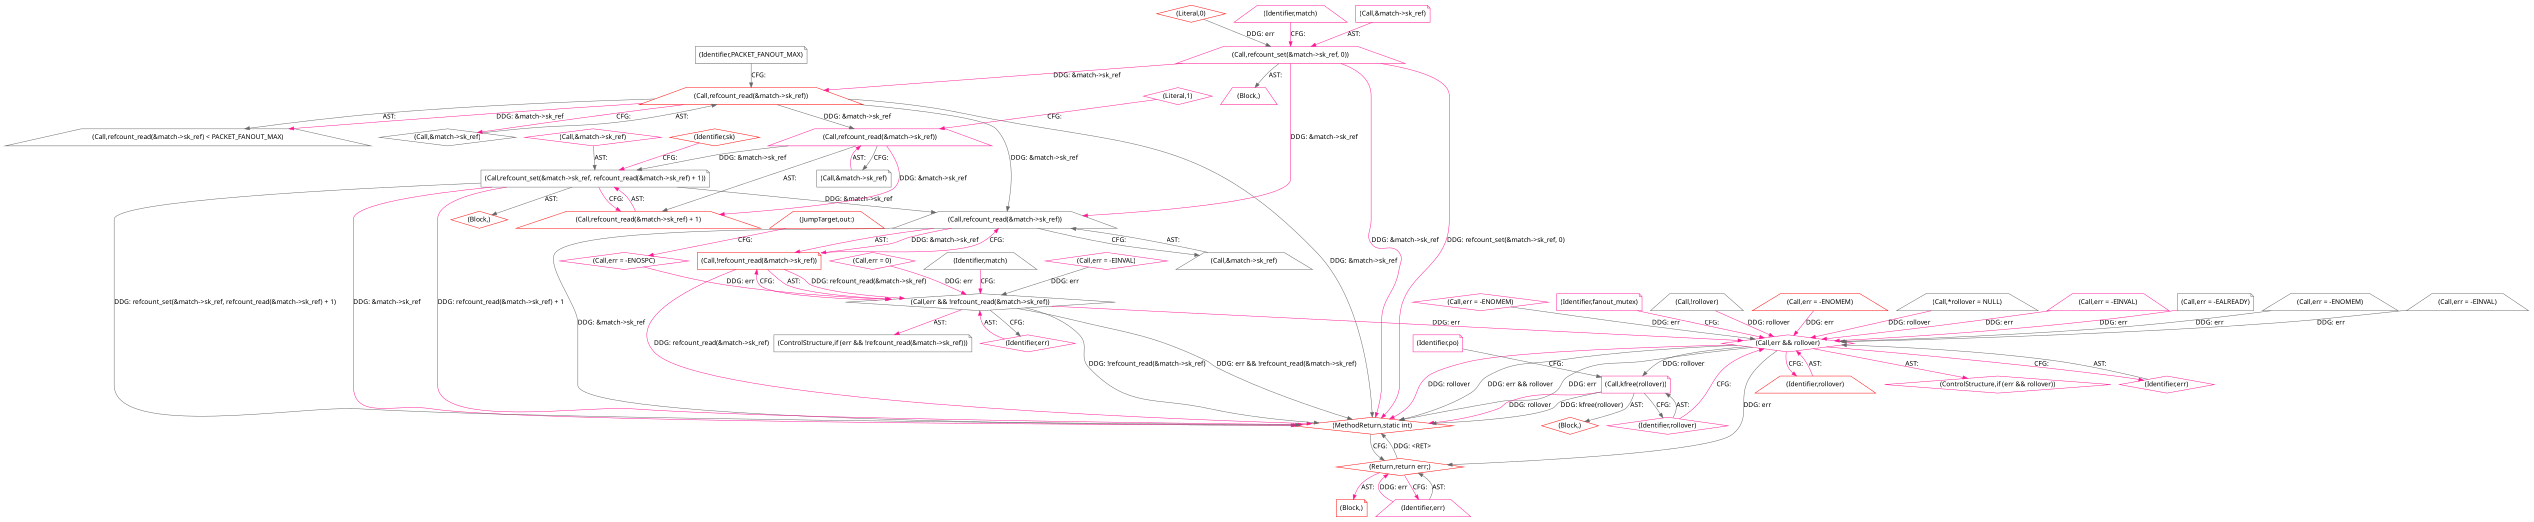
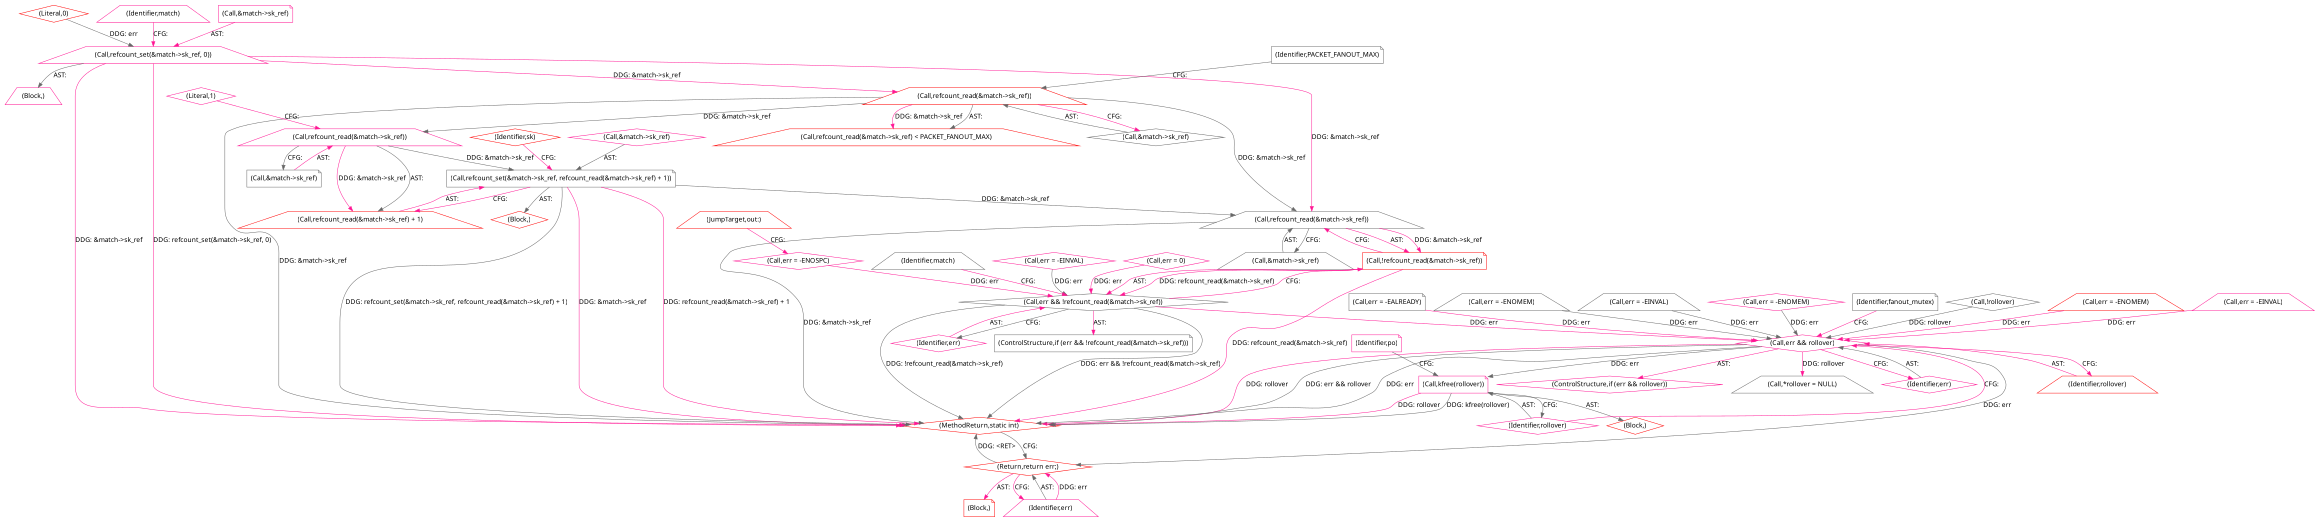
node "(Call,refcount_read(&match->sk_ref) < PACKET_FANOUT_MAX)": color gray40 -> red
node "(Identifier,fanout_mutex)": color deeppink -> gray40
node "(Call,!rollover)": shape trapezium -> diamond
edge "(Call,!rollover)" -> "(Call,err && rollover)": color deeppink -> gray40
edge "(Call,*rollover = NULL)" -> "(Call,err && rollover)": reversed
edge "(Call,err && rollover)" -> "(Call,kfree(rollover))": label "DDG: rollover" -> "DDG: err"
